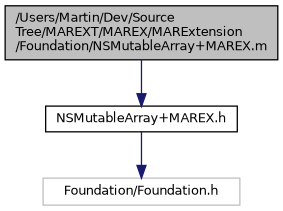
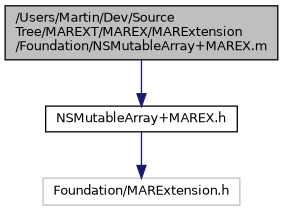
node "Foundation/Foundation.h": label "Foundation/Foundation.h" -> "Foundation/MARExtension.h"
